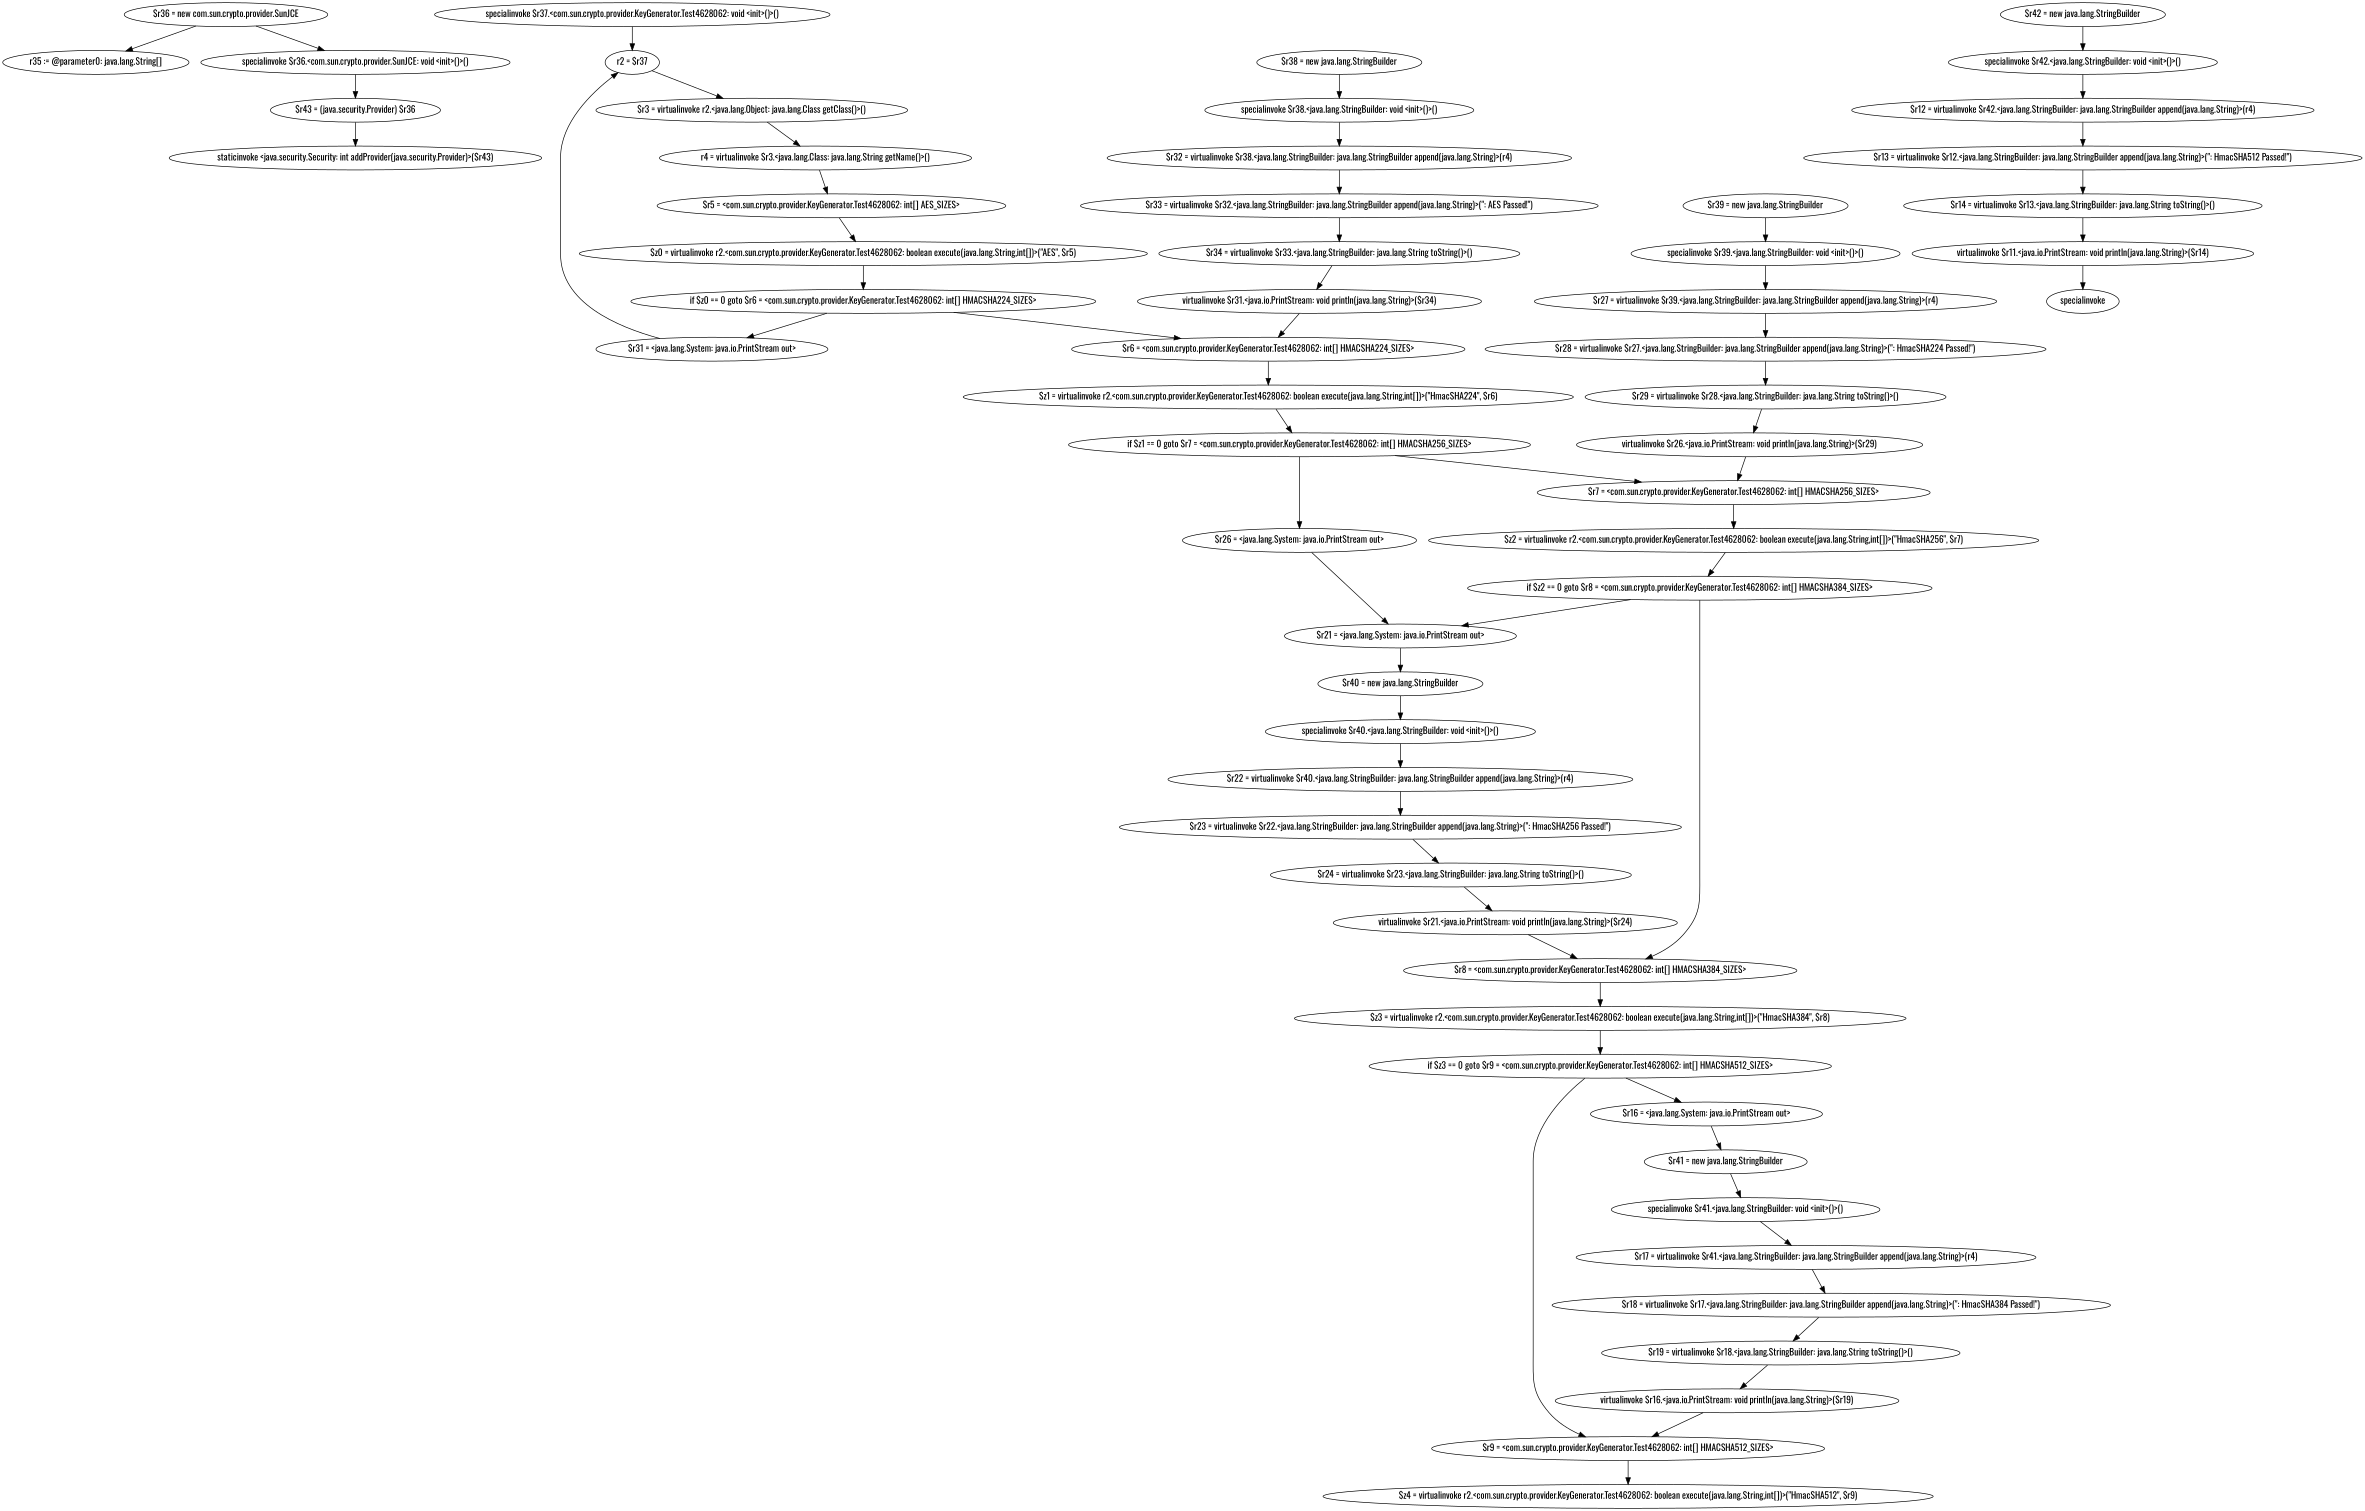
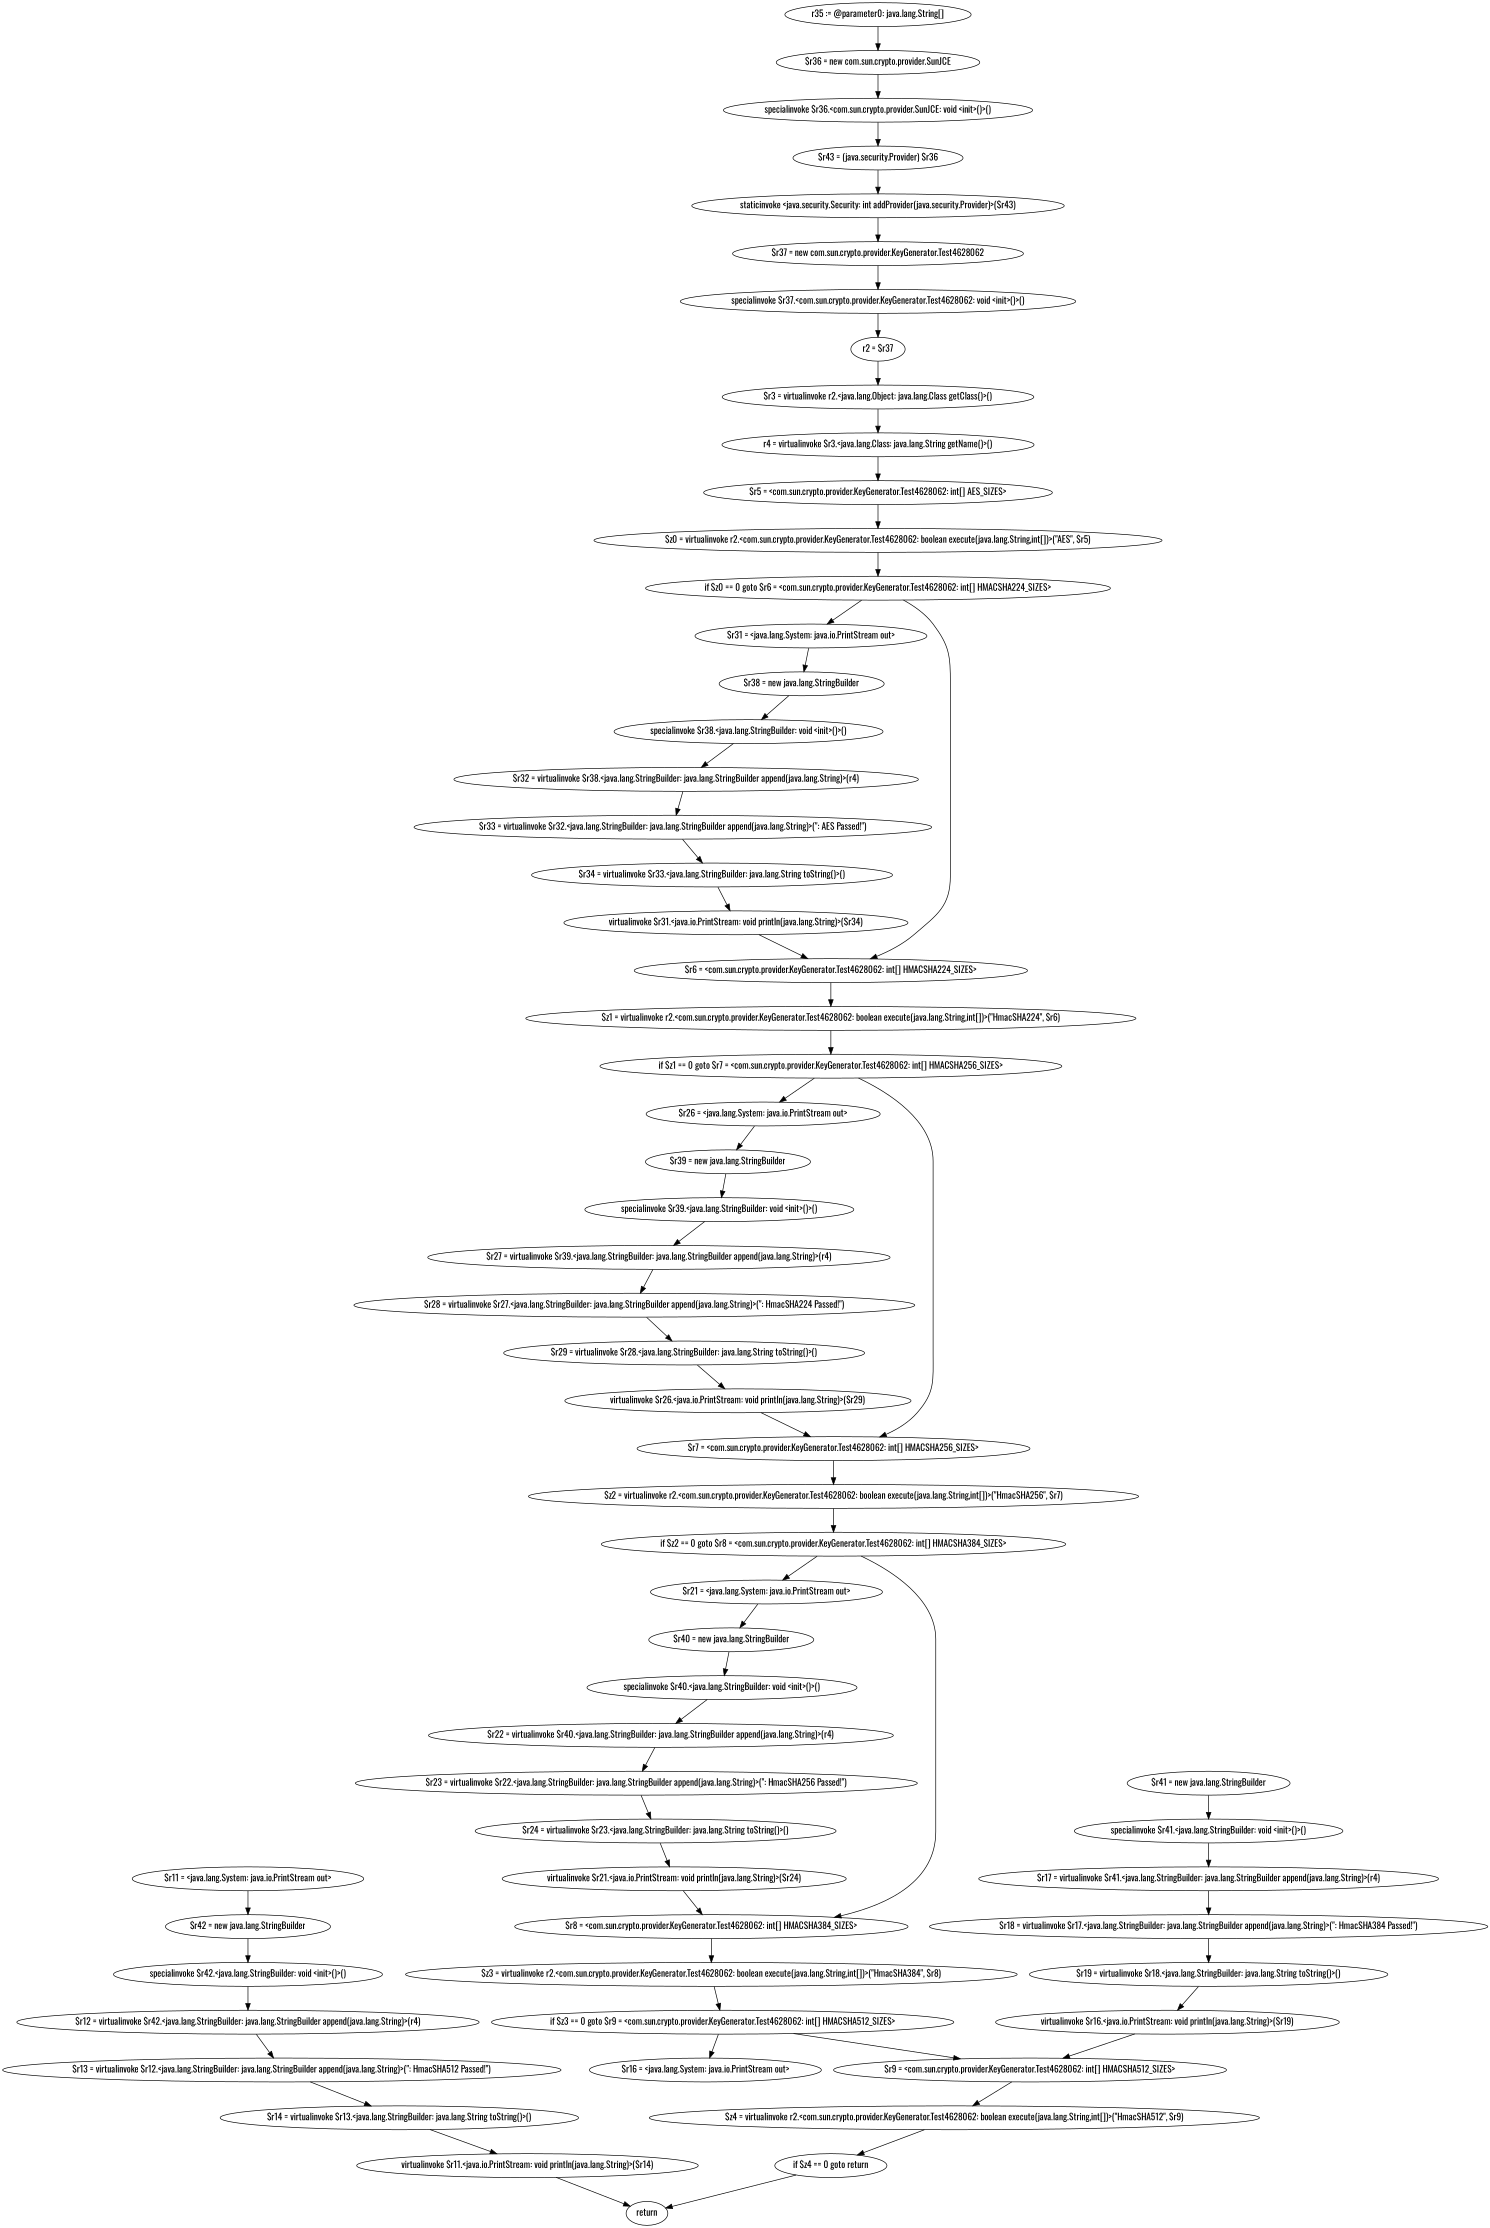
edge "$r36 = new com.sun.crypto.provider.SunJCE" -> "r35 := @parameter0: java.lang.String[]": reversed
edge "$r31 = <java.lang.System: java.io.PrintStream out>" -> "r2 = $r37": now "$r31 = <java.lang.System: java.io.PrintStream out>" -> "$r38 = new java.lang.StringBuilder"
node "$r37 = new com.sun.crypto.provider.KeyGenerator.Test4628062": added
node "specialinvoke": label "specialinvoke" -> "return"
edge "$r26 = <java.lang.System: java.io.PrintStream out>" -> "$r21 = <java.lang.System: java.io.PrintStream out>": now "$r26 = <java.lang.System: java.io.PrintStream out>" -> "$r39 = new java.lang.StringBuilder"
edge "$r16 = <java.lang.System: java.io.PrintStream out>" -> "$r41 = new java.lang.StringBuilder": removed
node "$r11 = <java.lang.System: java.io.PrintStream out>": added
node "if $z4 == 0 goto return": added
